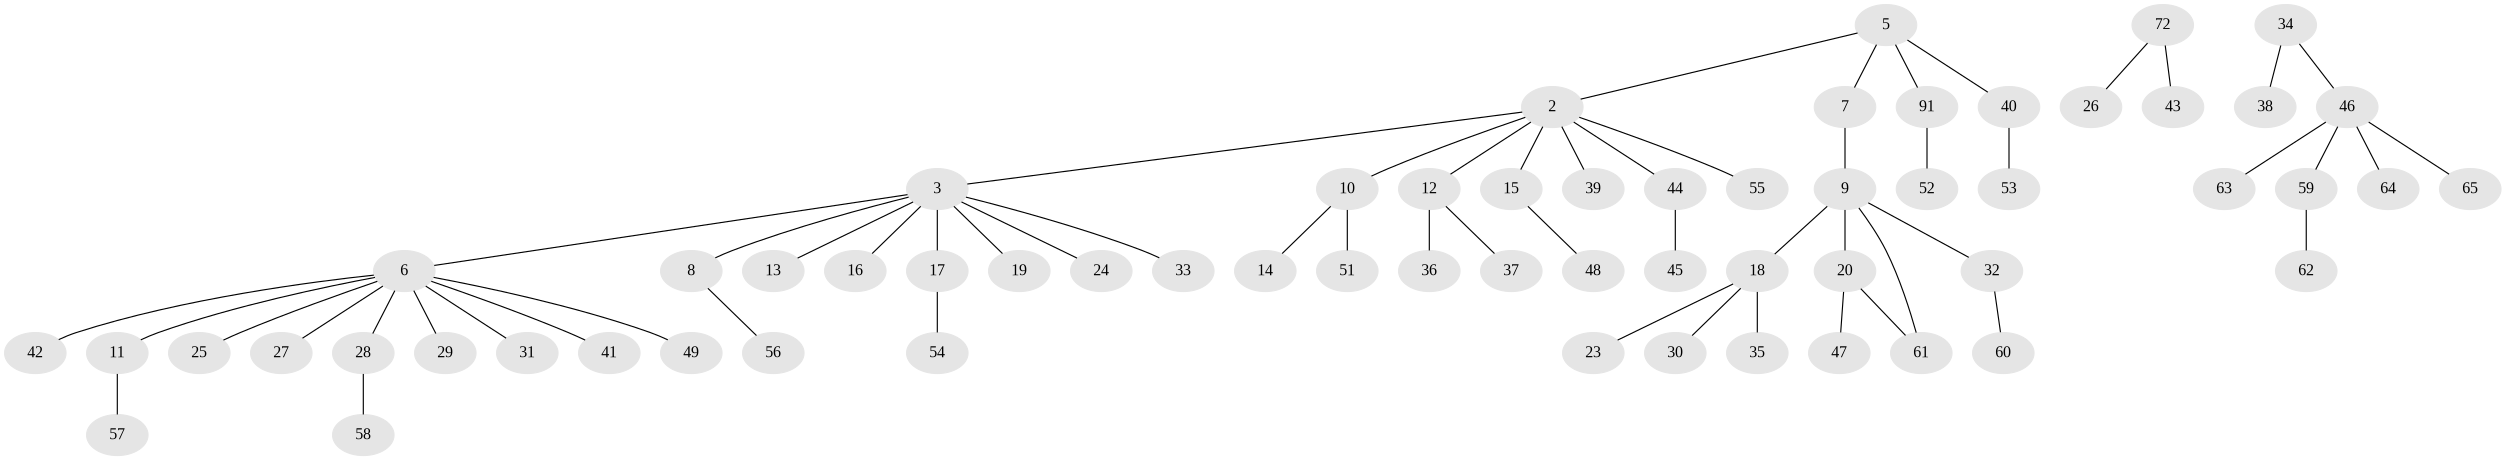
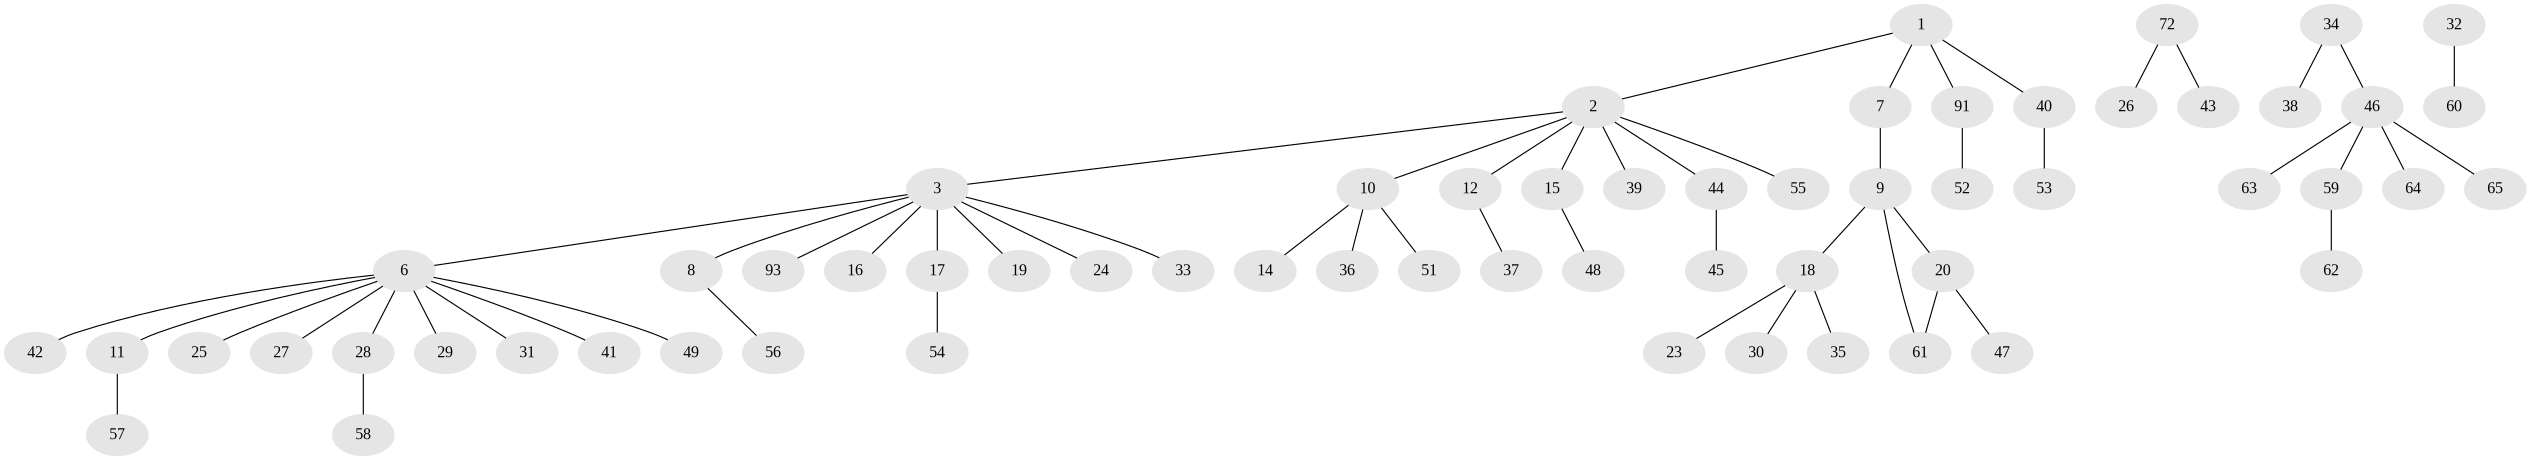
node "5": label "5" -> "1"
edge "12" -- "36": now "10" -- "36"
edge "9" -- "32": removed
node "13": label "13" -> "93"
